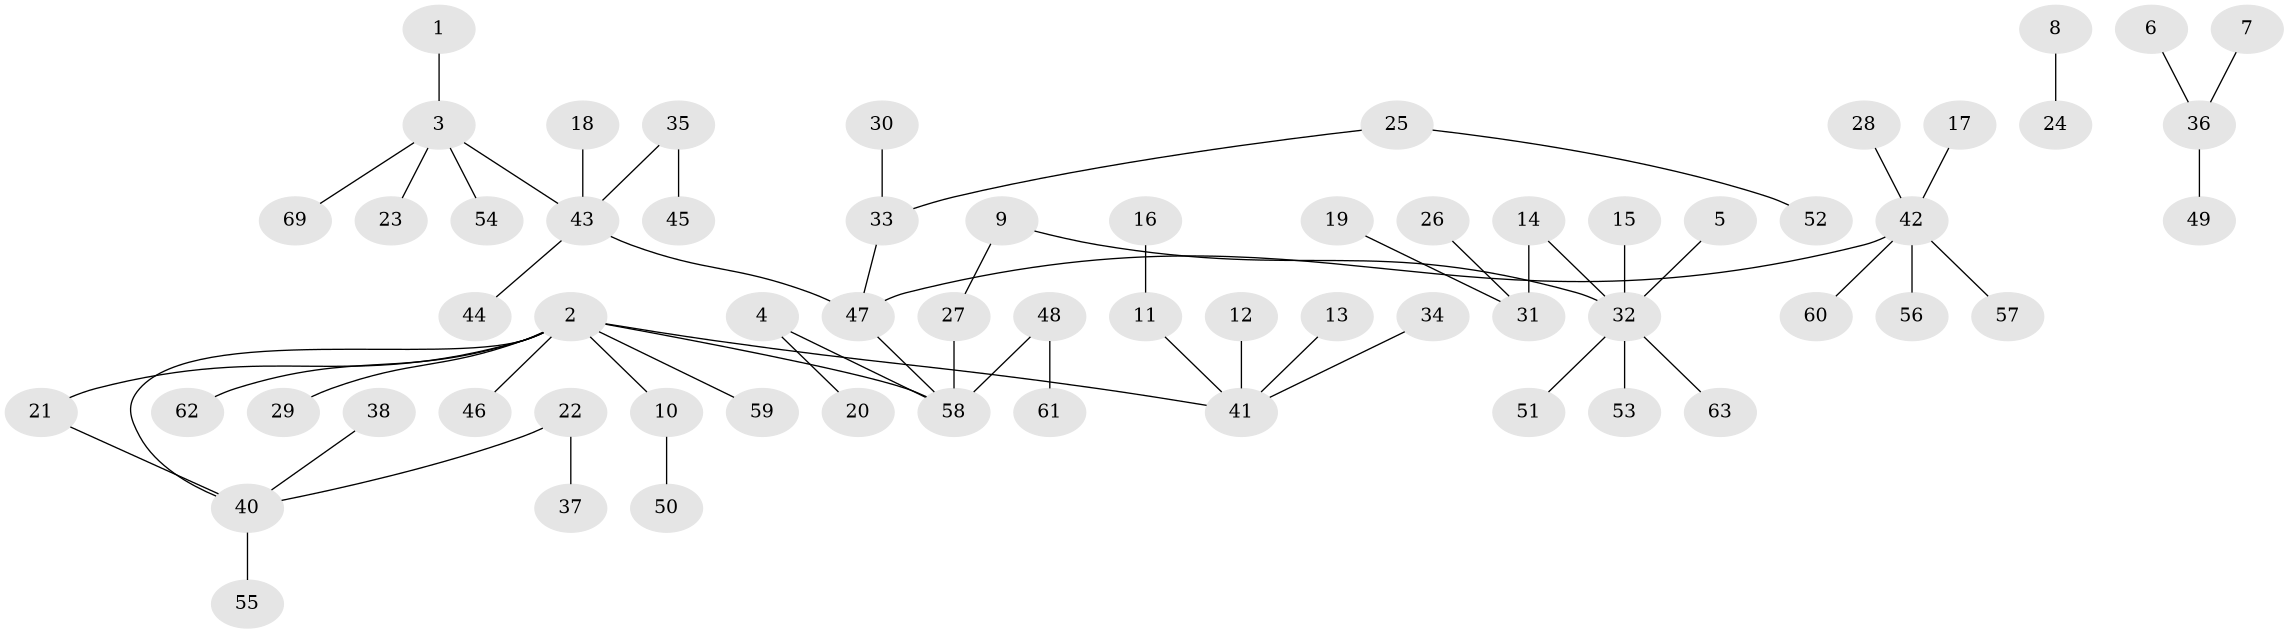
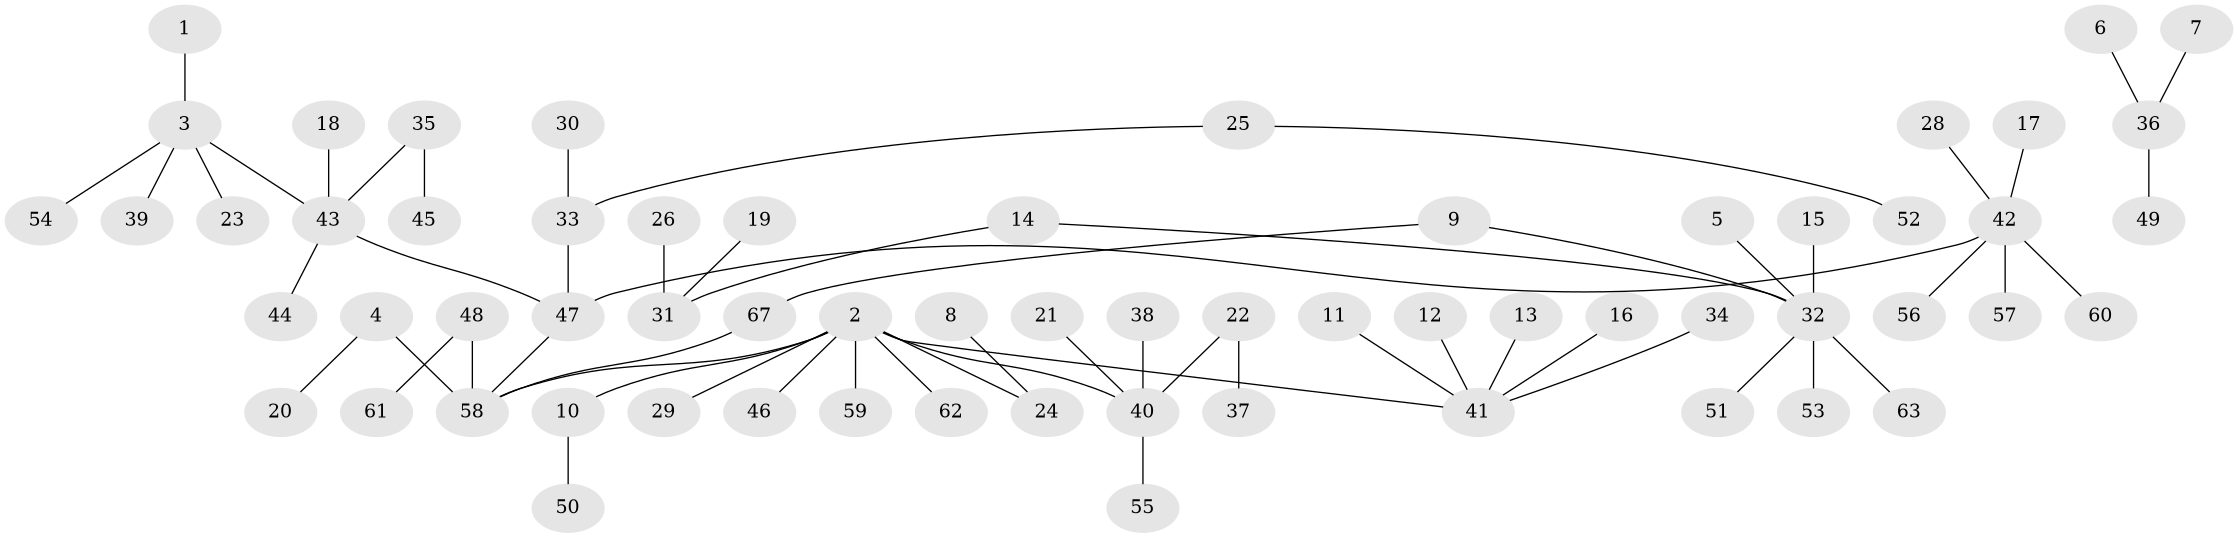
node "69": label "69" -> "39"
edge "16" -- "11": now "16" -- "41"
node "27": label "27" -> "67"
edge "2" -- "21": now "2" -- "24"
